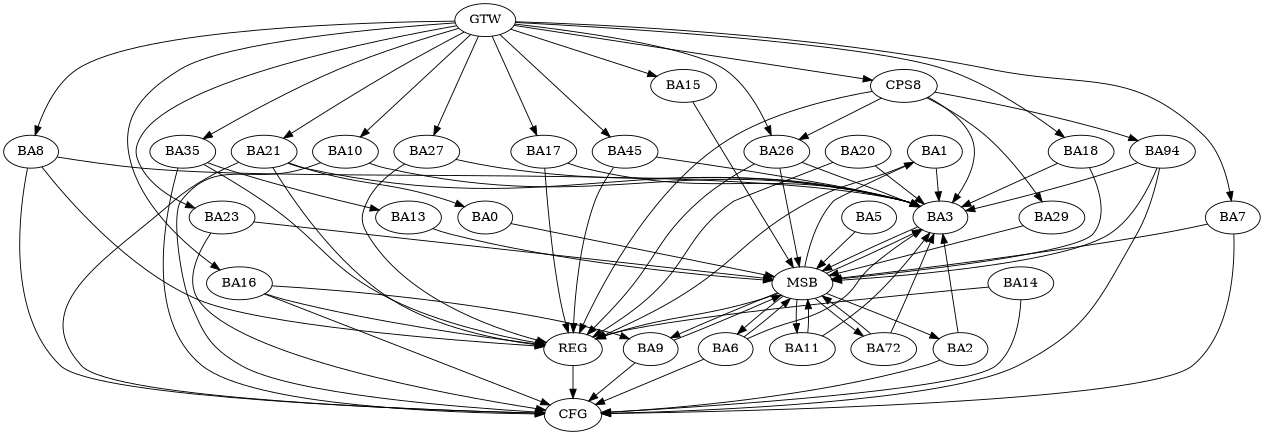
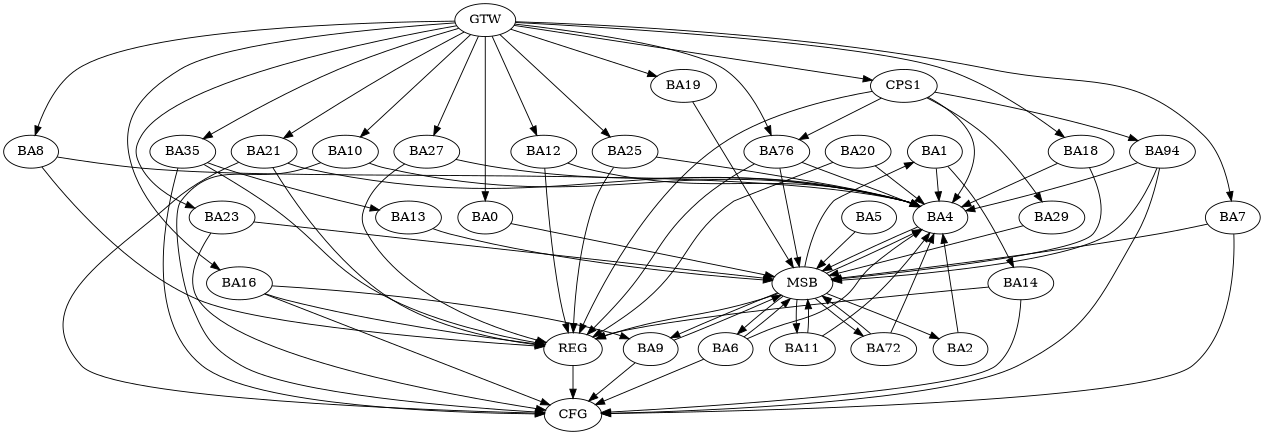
node "BA15": label "BA15" -> "BA19"
node "CPS8": label "CPS8" -> "CPS1"
node "BA17": label "BA17" -> "BA12"
node "BA45": label "BA45" -> "BA25"
node "BA26": label "BA26" -> "BA76"
edge "BA21" -> "BA0": now "GTW" -> "BA0"
node "BA3": label "BA3" -> "BA4"
edge "BA1" -> "REG": now "BA1" -> "BA14"
edge "BA8" -> "CFG": removed
edge "BA2" -> "CFG": removed
